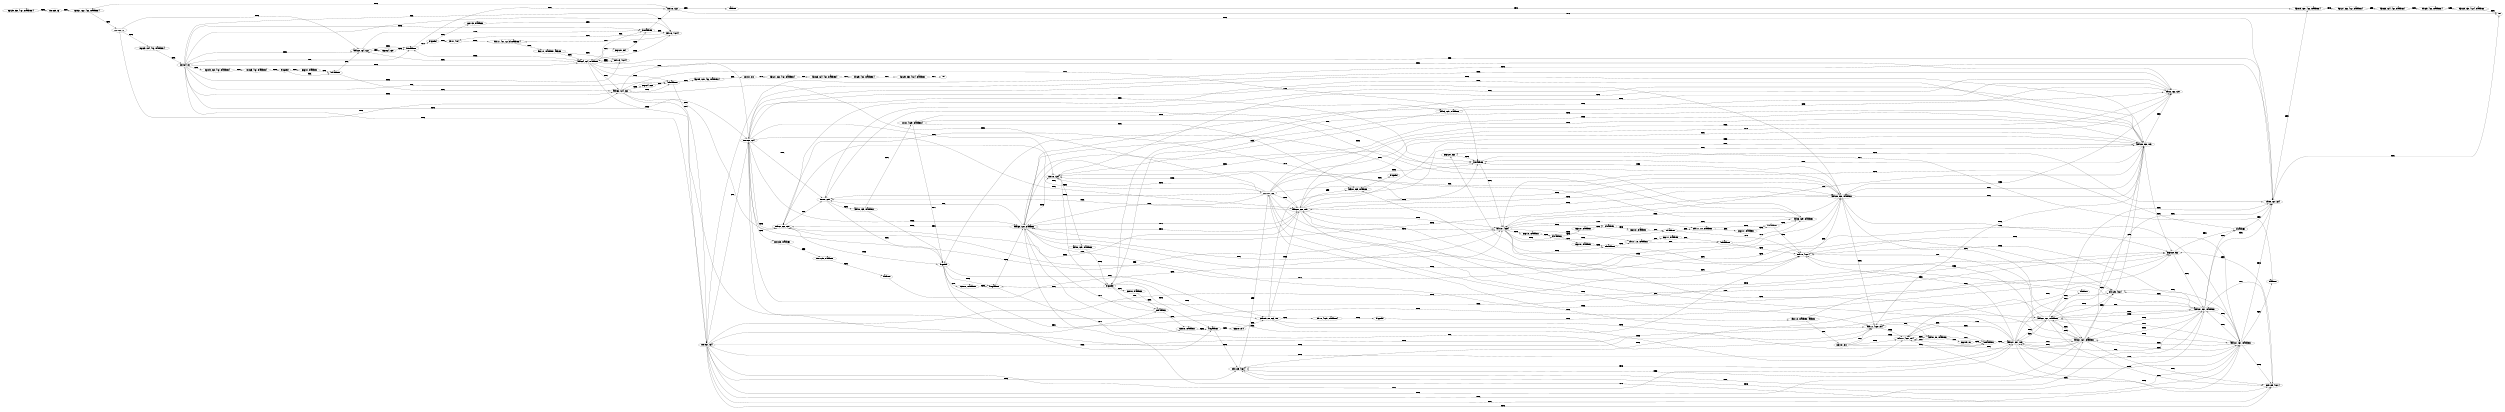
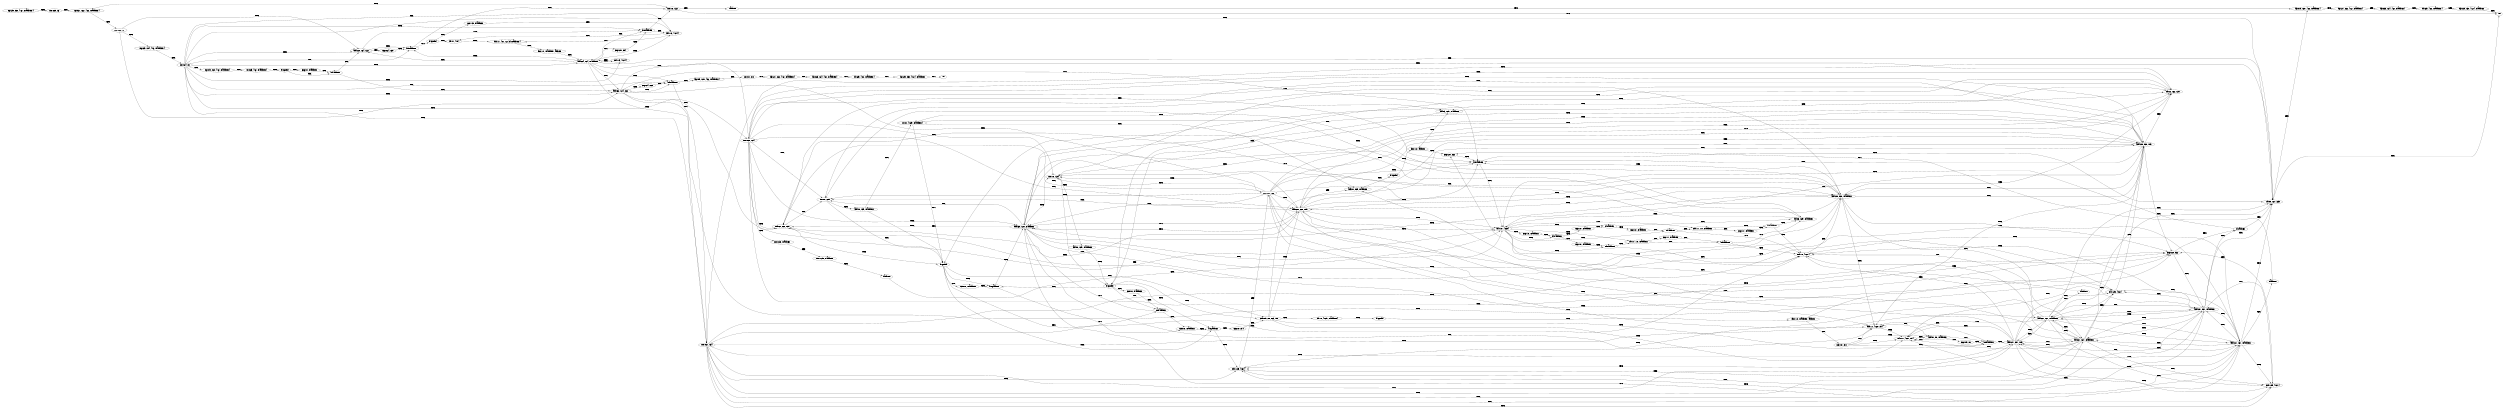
edge "tbnz w1 , # address , address" -> "strb w3 , [ x24 ]": removed, label "CFG"
node "cbnz w0 , address": added
node "sub x0 , x21 , x24": label "sub x0 , x21 , x24" -> "sub x0 , x21 , x23"
edge "mov x21 , x24" -> "mov x20 , x24": removed, label "CFG"
edge "mov x20 , x24" -> "ldrb w1 , [ x20 , x0 ]": removed, label "DFG"
